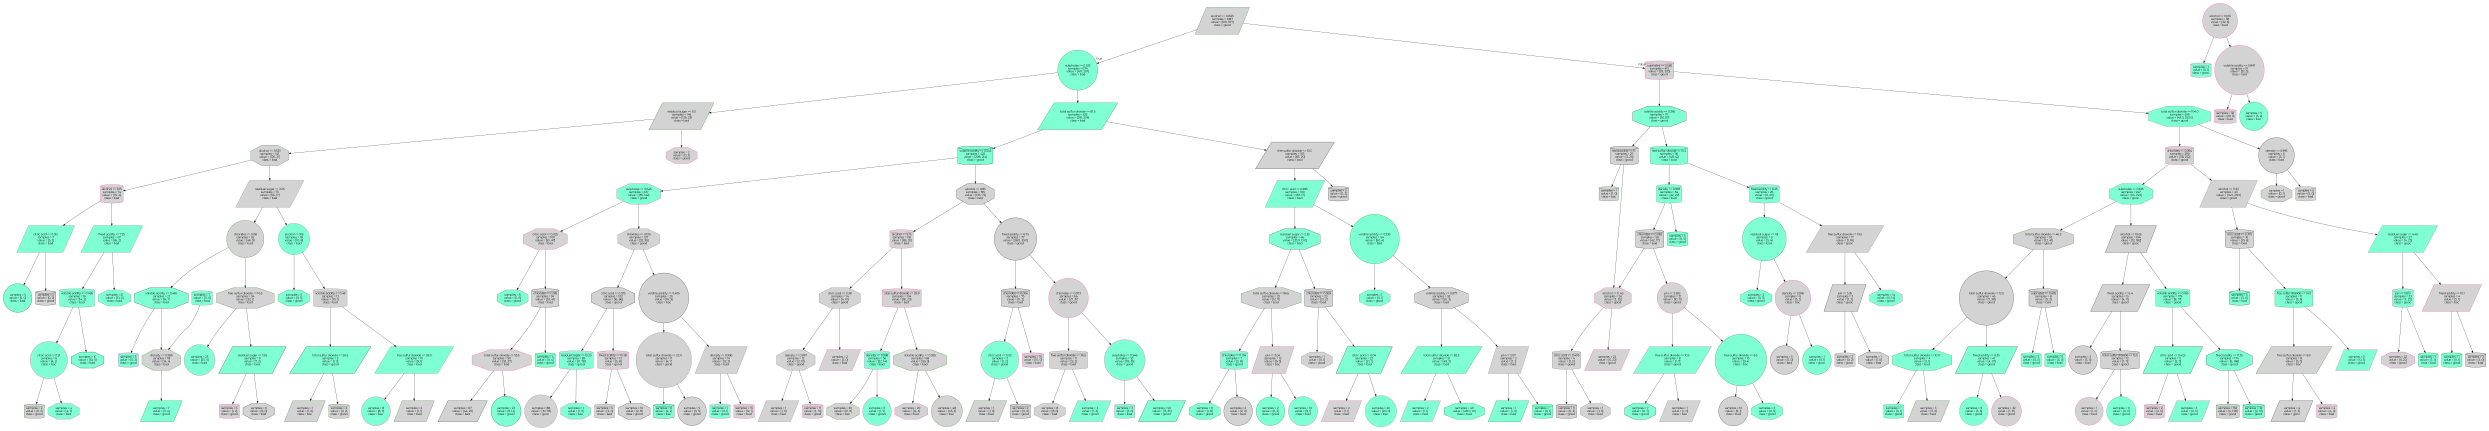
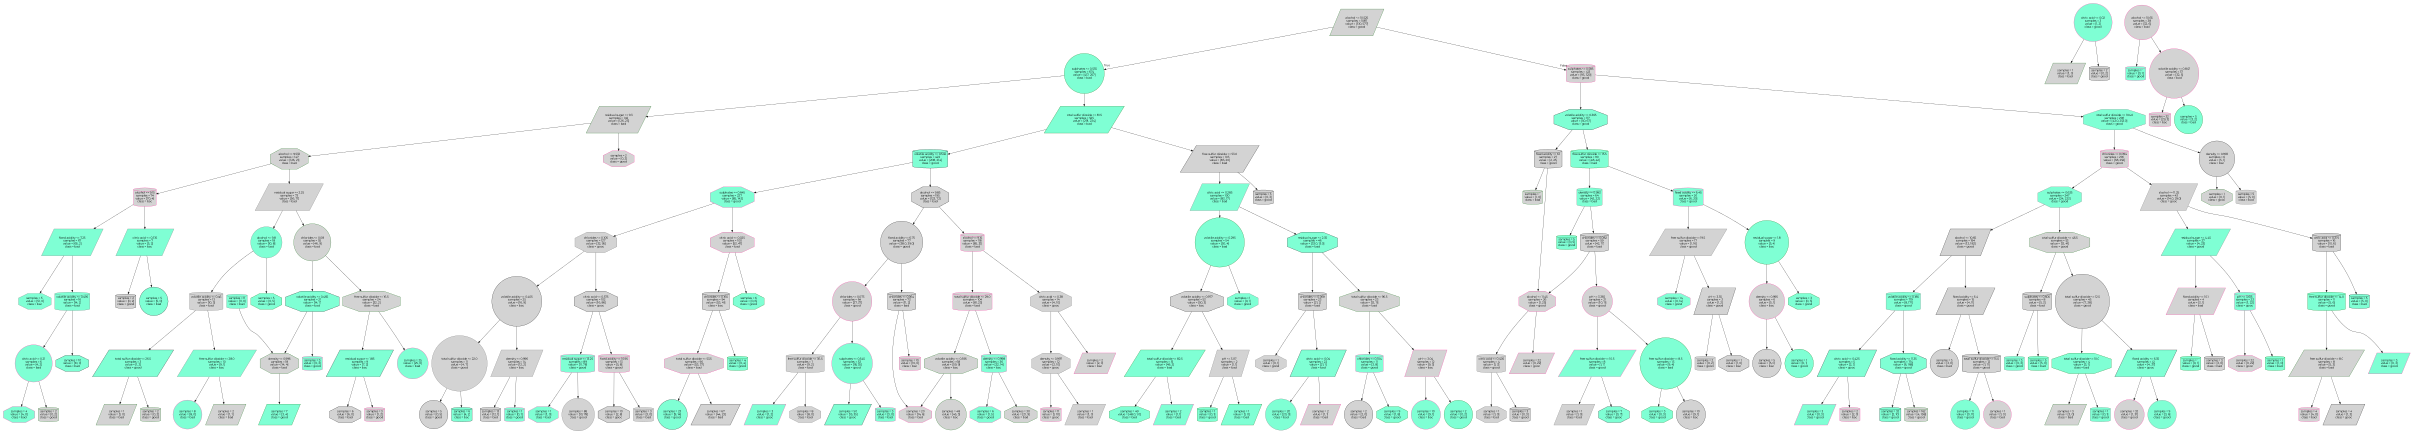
edge "chlorides <= 0.064 samples = 73 value = [11, 2] class = bad" -> "citric acid <= 0.02 samples = 3 value = [1, 2] class = good": now "chlorides <= 0.064 samples = 73 value = [11, 2] class = bad" -> "samples = 20 value = [14, 6] class = bad"
node "samples = 13 value = [12, 1] class = bad": color deeppink -> black
node "samples = 6 value = [1, 5] class = good": shape circle -> octagon
